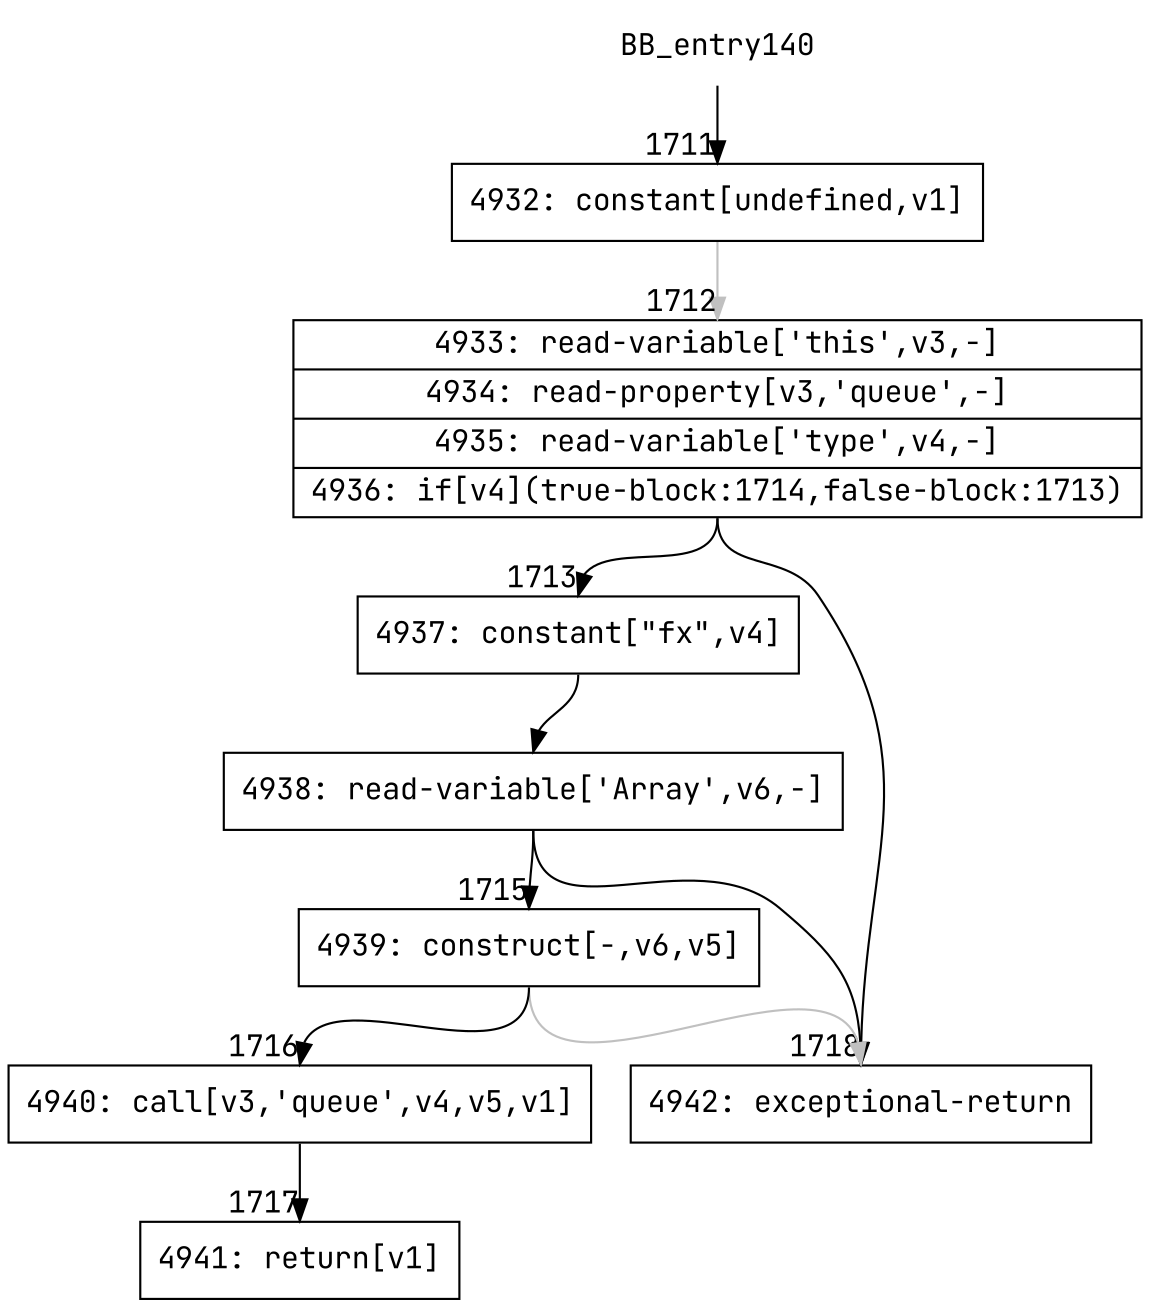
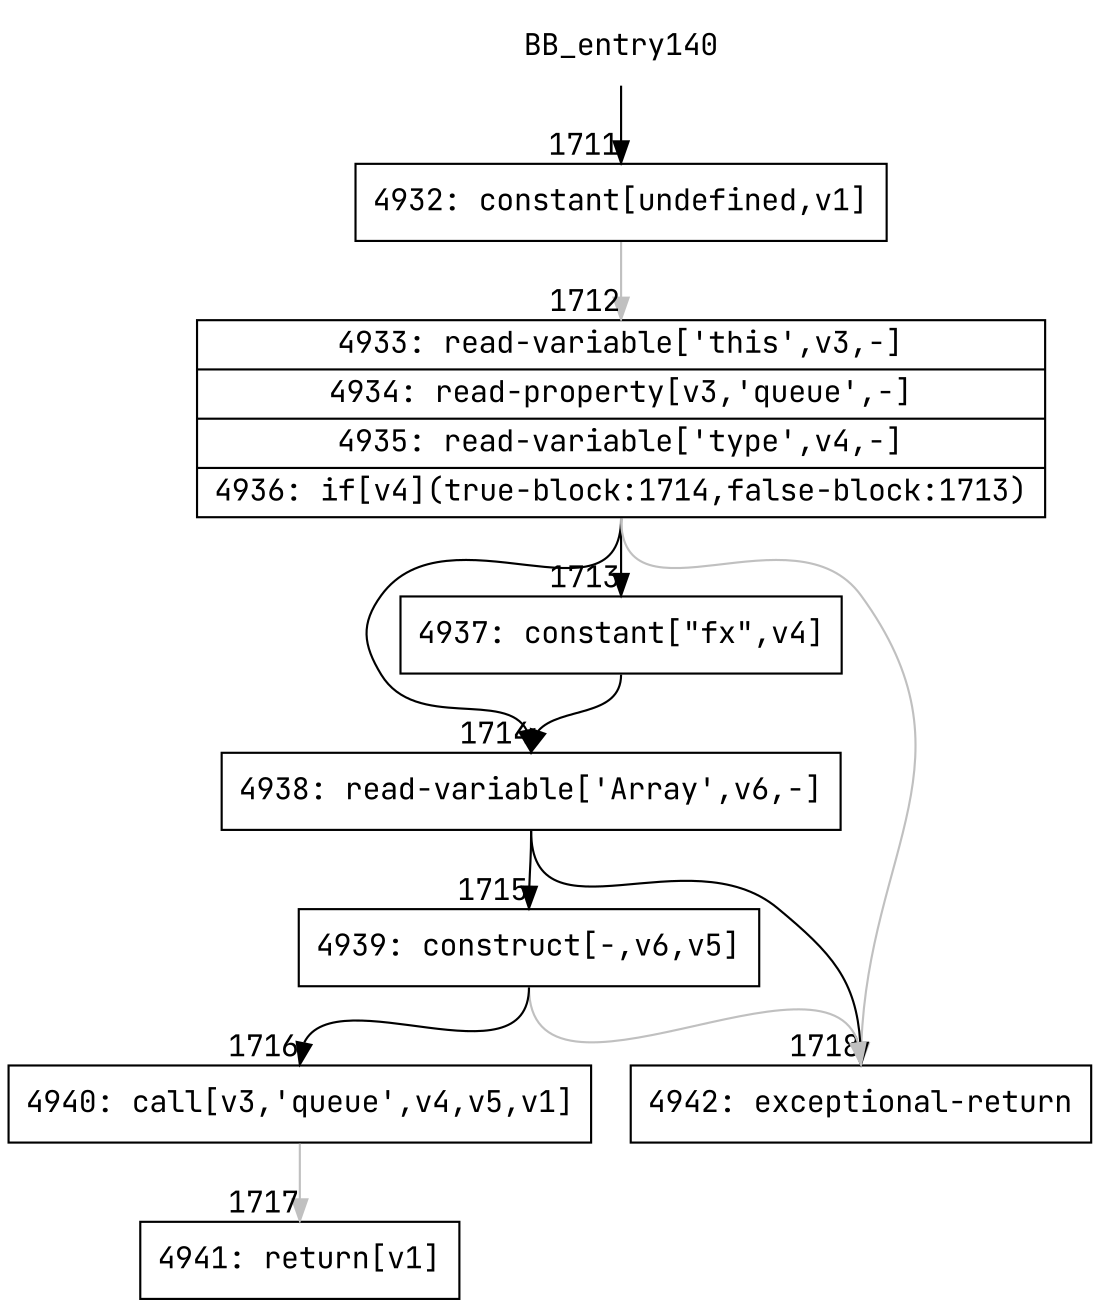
edge "4933: read-variable['this',v3,-]" -> "4938: read-variable['Array',v6,-]": added
edge "4933: read-variable['this',v3,-]" -> "4942: exceptional-return": color black -> gray
edge "4940: call[v3,'queue',v4,v5,v1]" -> "4941: return[v1]": color black -> gray
